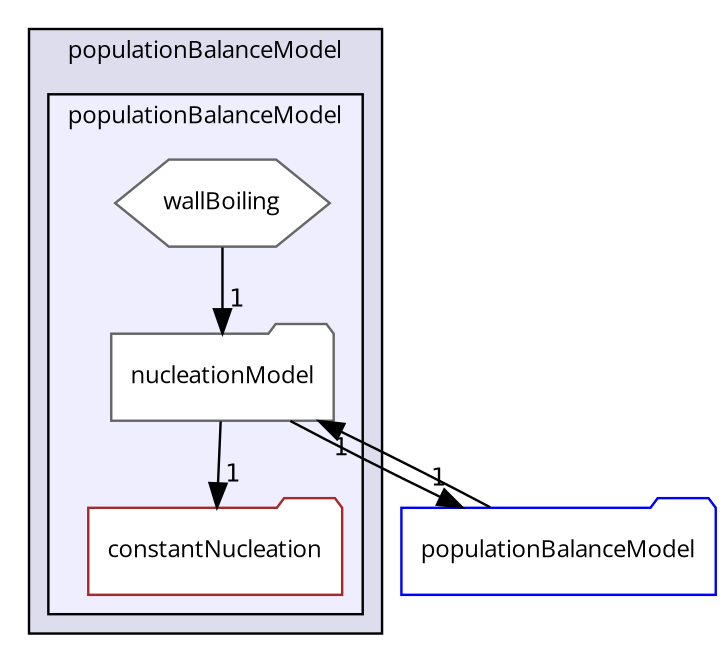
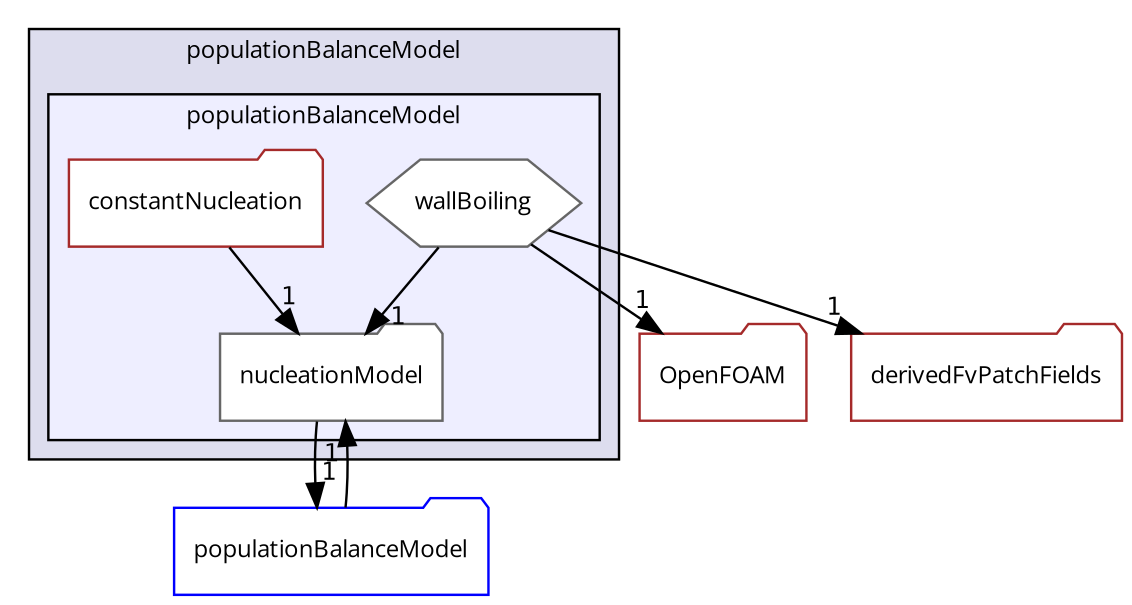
node "OpenFOAM": added
node "derivedFvPatchFields": added
edge "nucleationModel" -> "constantNucleation": reversed
